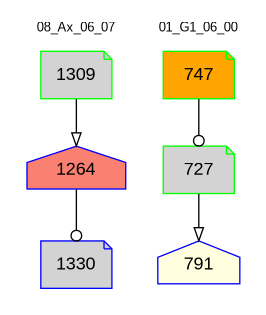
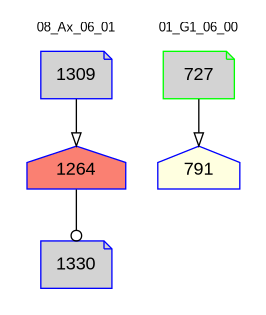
cluster "08_Ax_06_07": label "08_Ax_06_07" -> "08_Ax_06_01"
node "1309": color green -> blue
node "747": removed
